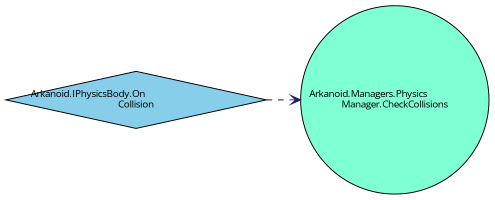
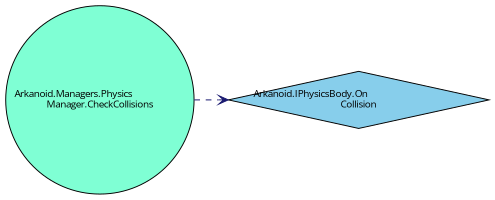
edge "Arkanoid.IPhysicsBody.On Collision" -> "Arkanoid.Managers.Physics Manager.CheckCollisions": reversed
